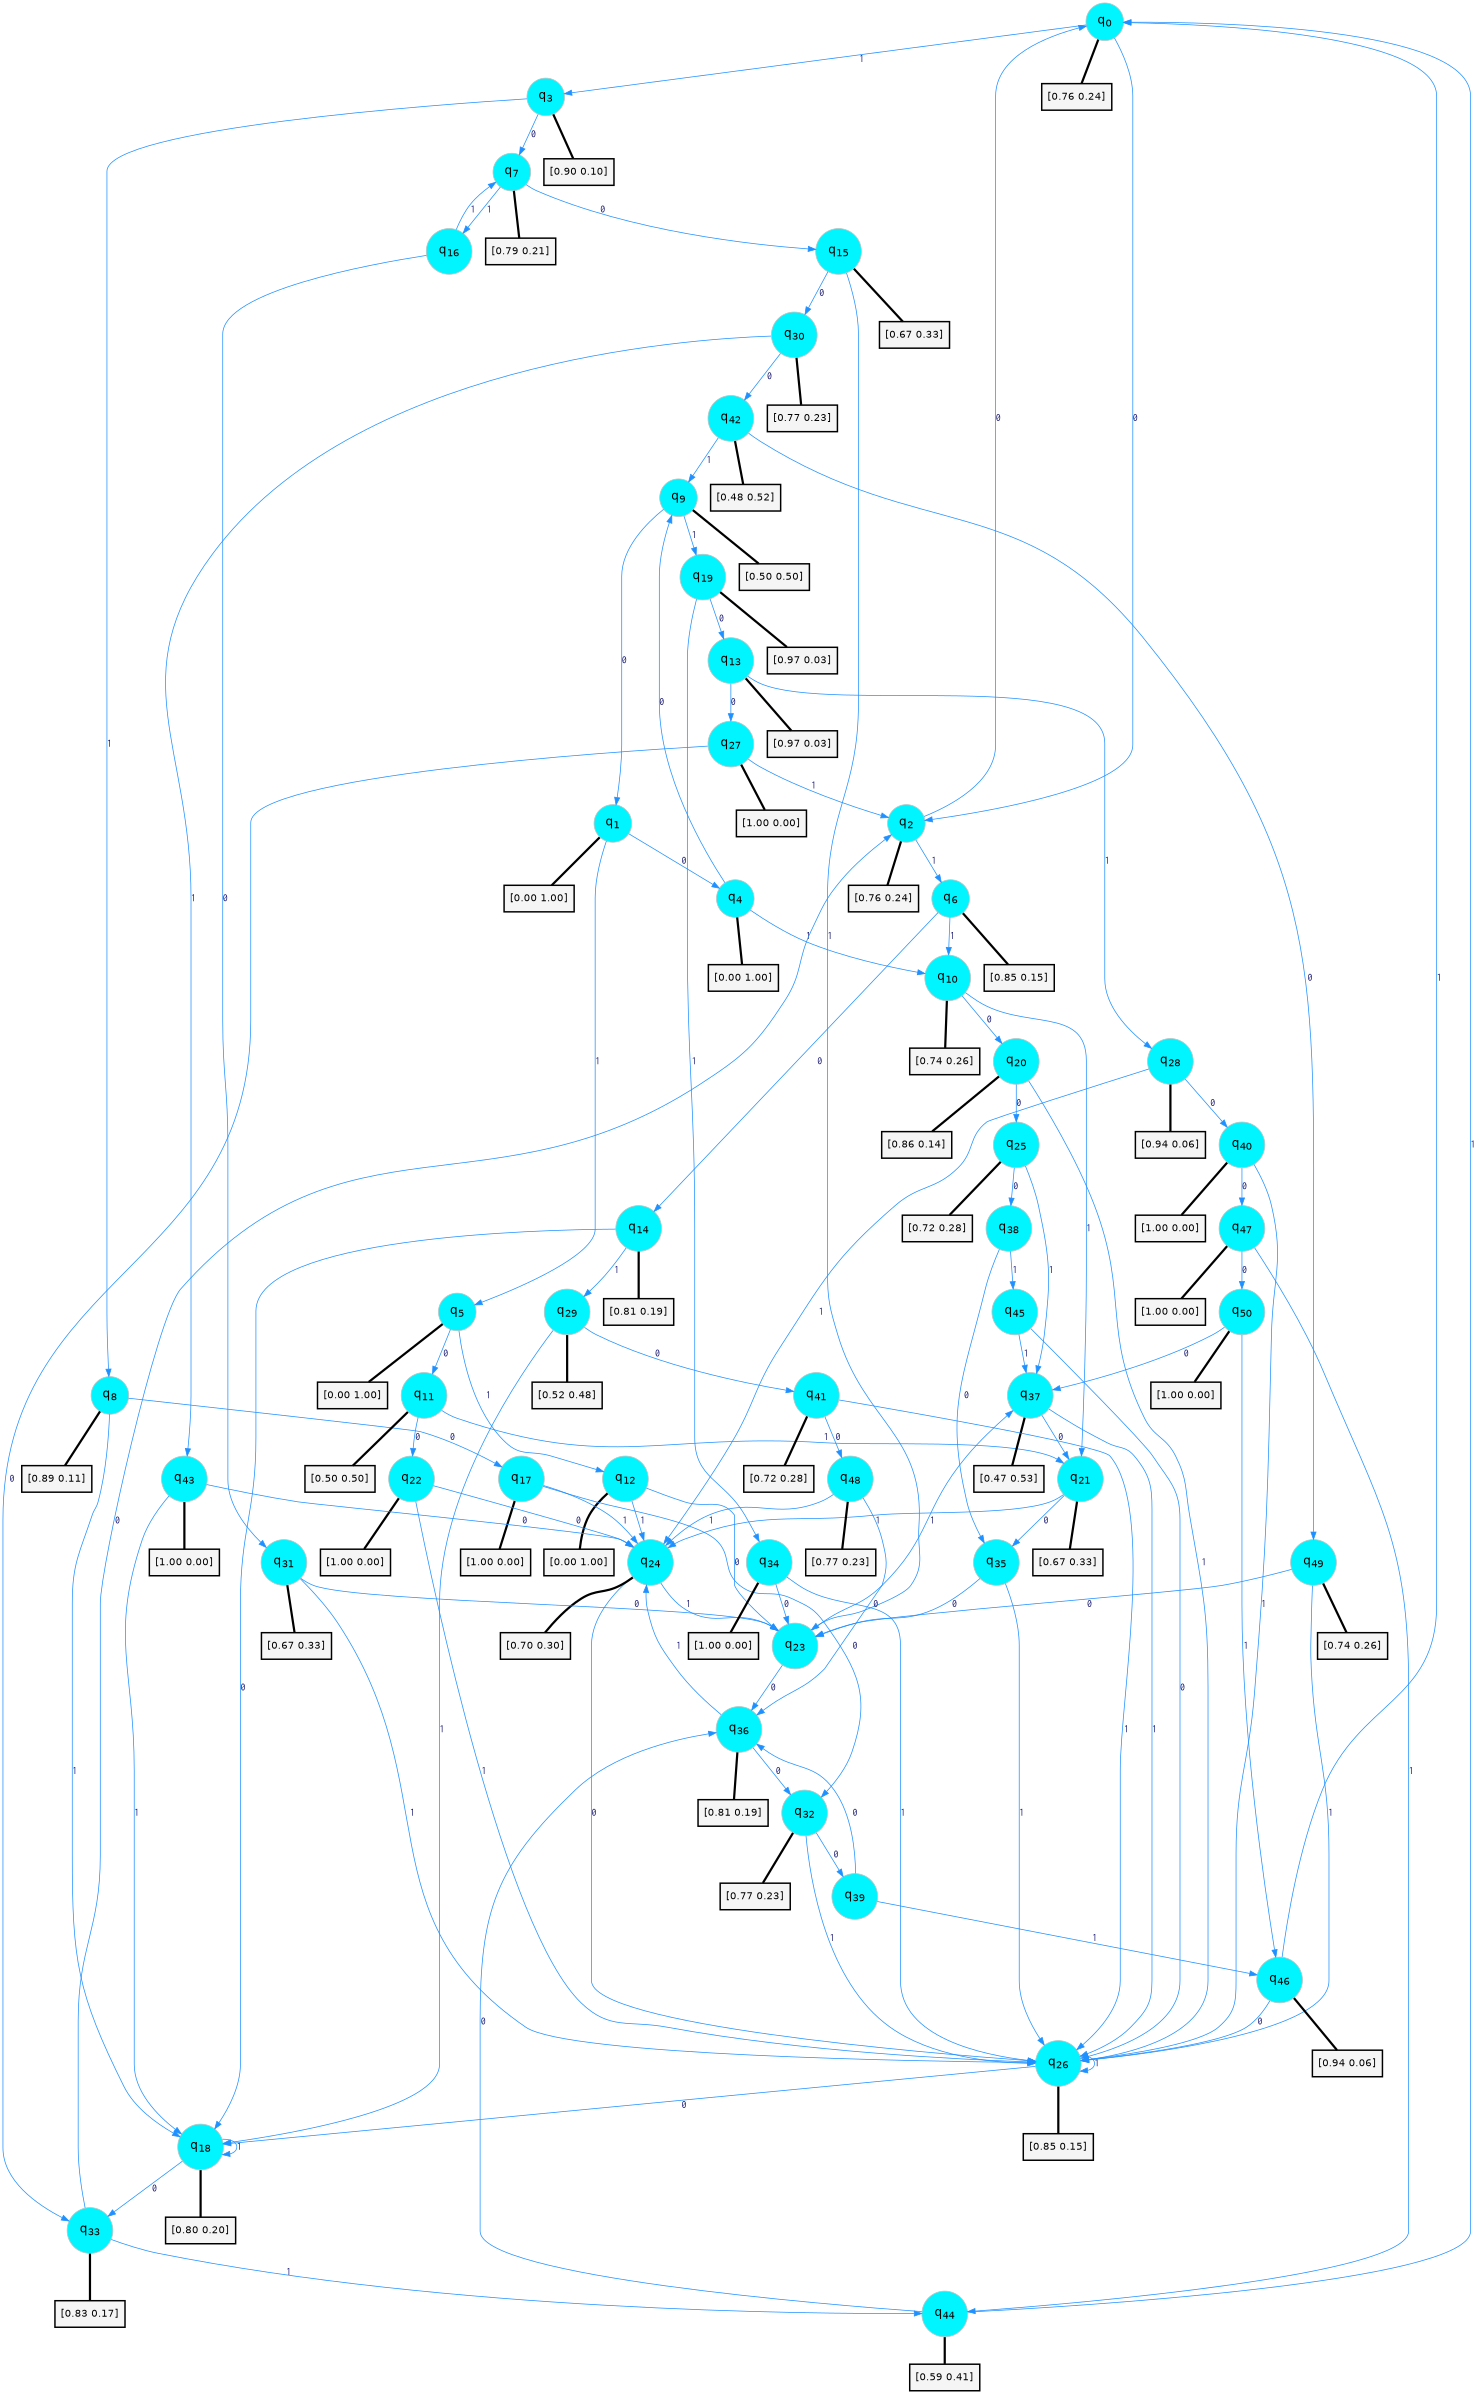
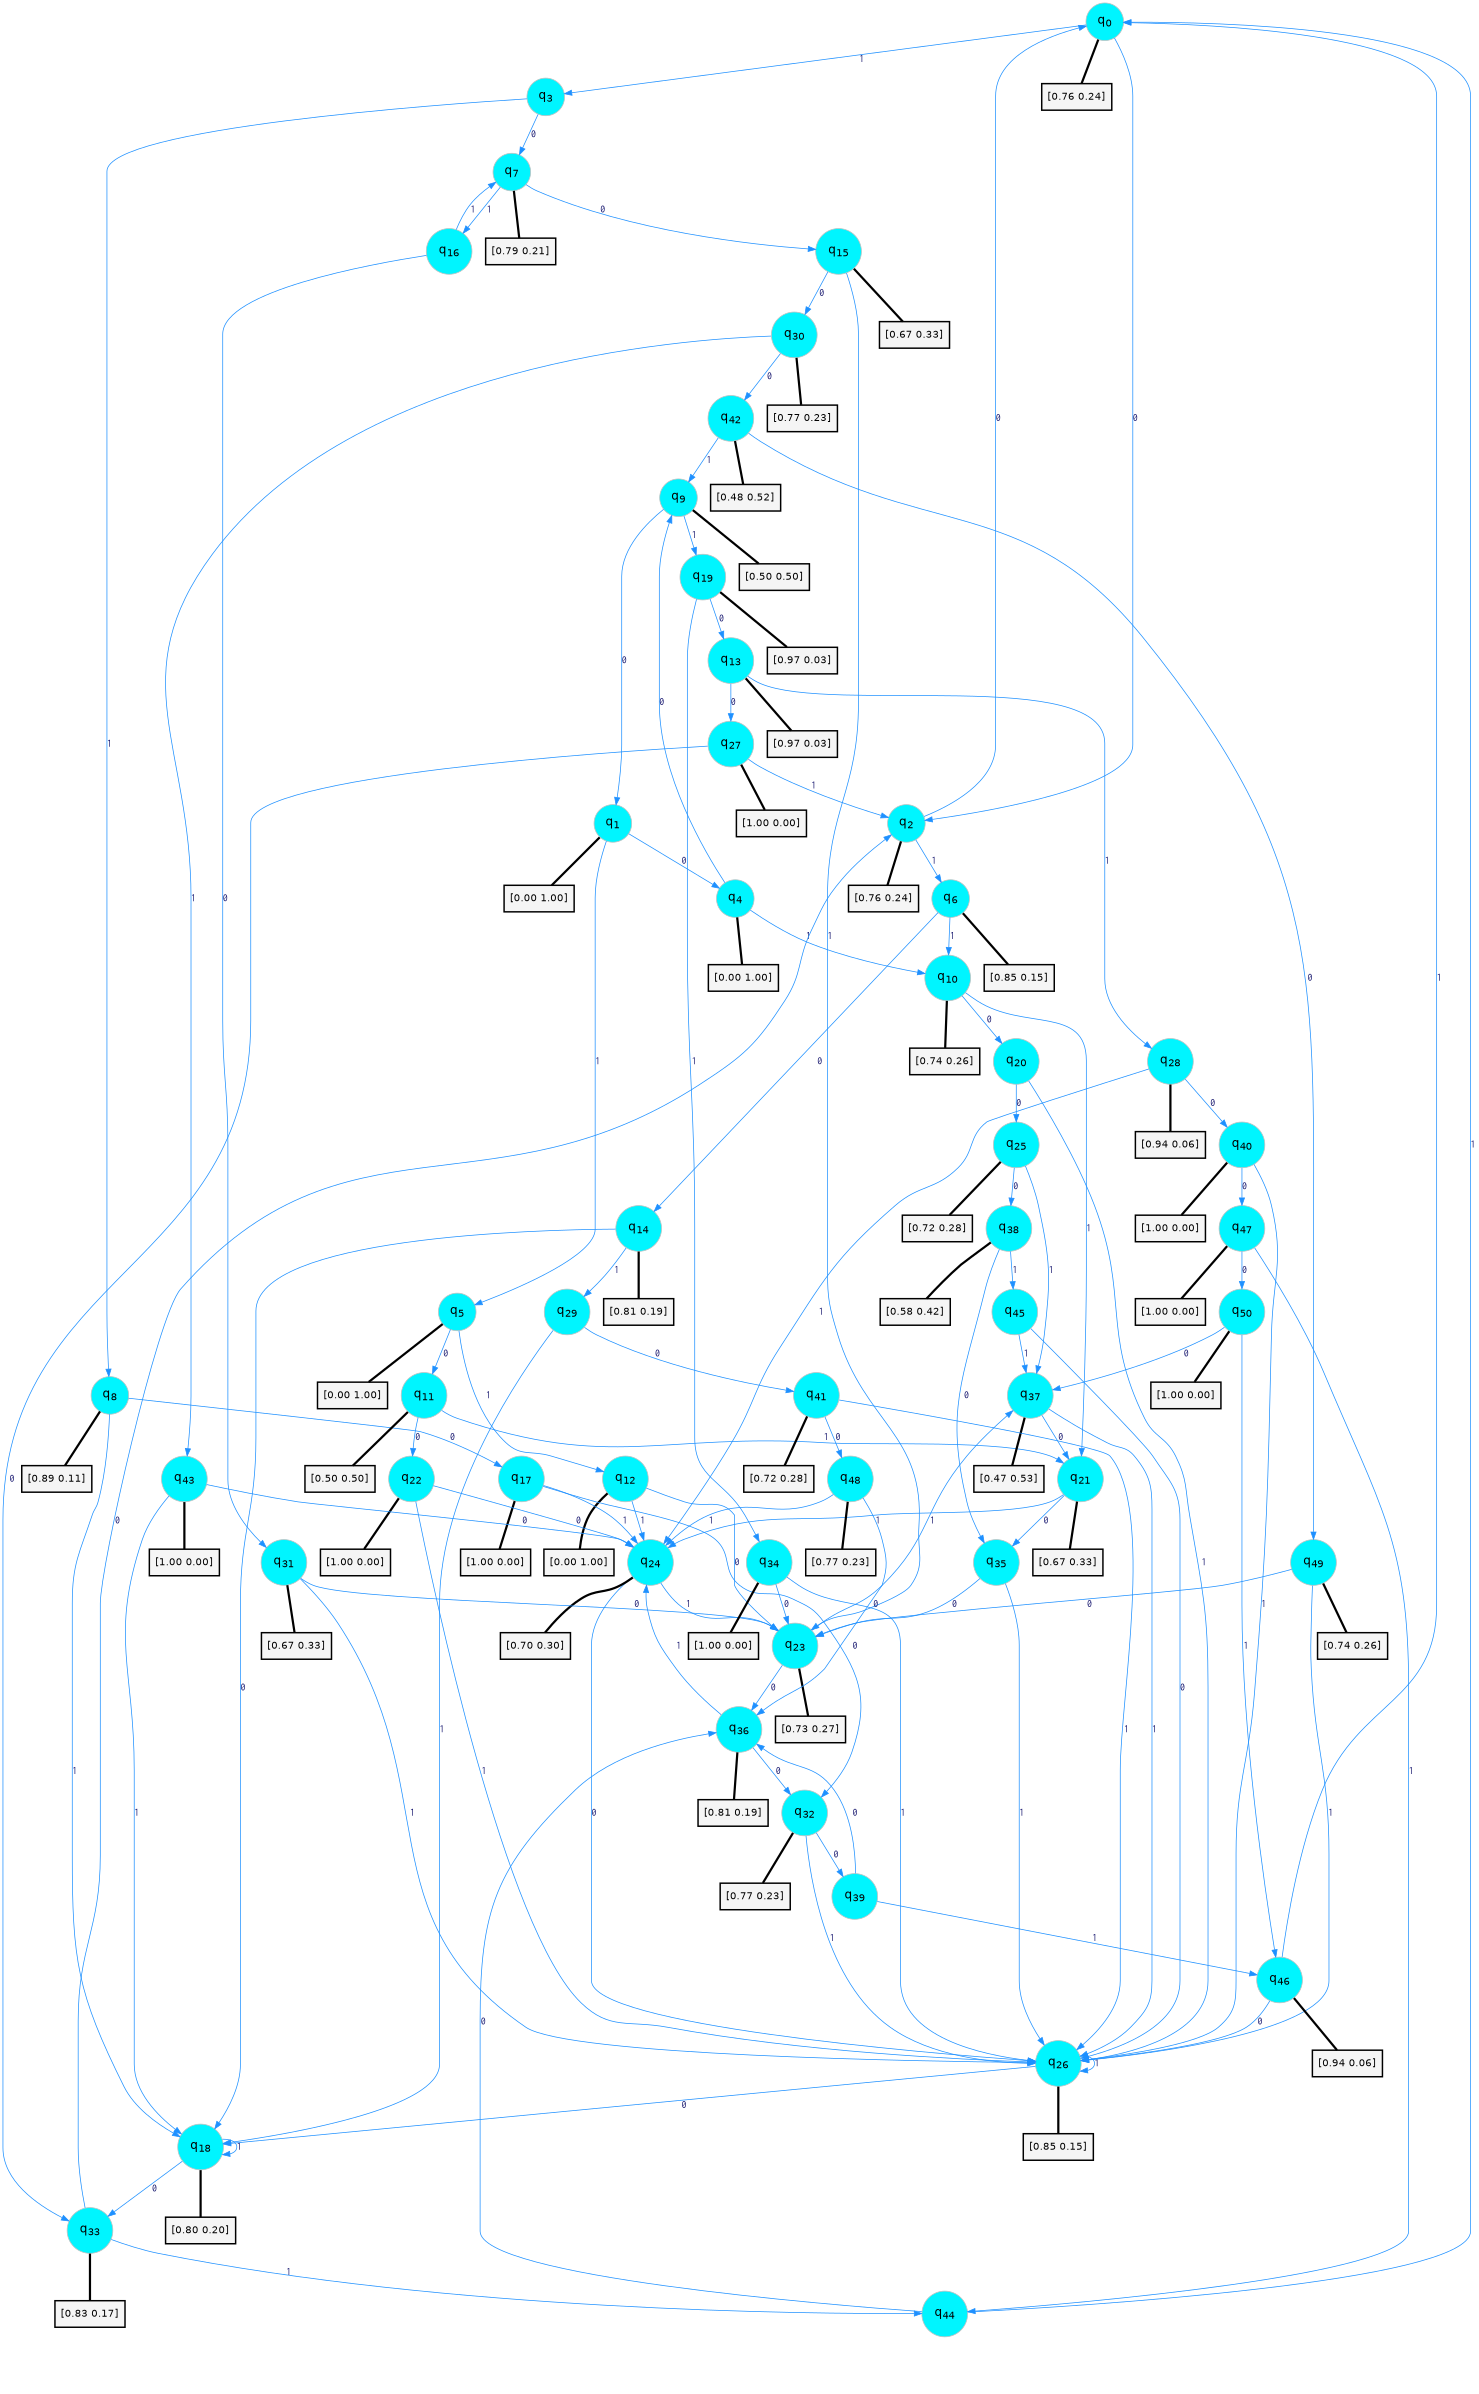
node "[0.90 0.10]": removed
node "[0.86 0.14]": removed
node "[0.58 0.42]": added
node "[0.52 0.48]": removed
node "[0.73 0.27]": added
node "[0.59 0.41]": removed
